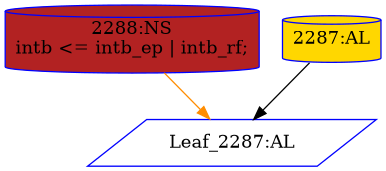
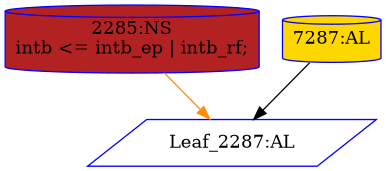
node "2288:NS intb <= intb_ep | intb_rf;": label "2288:NS intb <= intb_ep | intb_rf;" -> "2285:NS intb <= intb_ep | intb_rf;"
node "2287:AL": label "2287:AL" -> "7287:AL"
